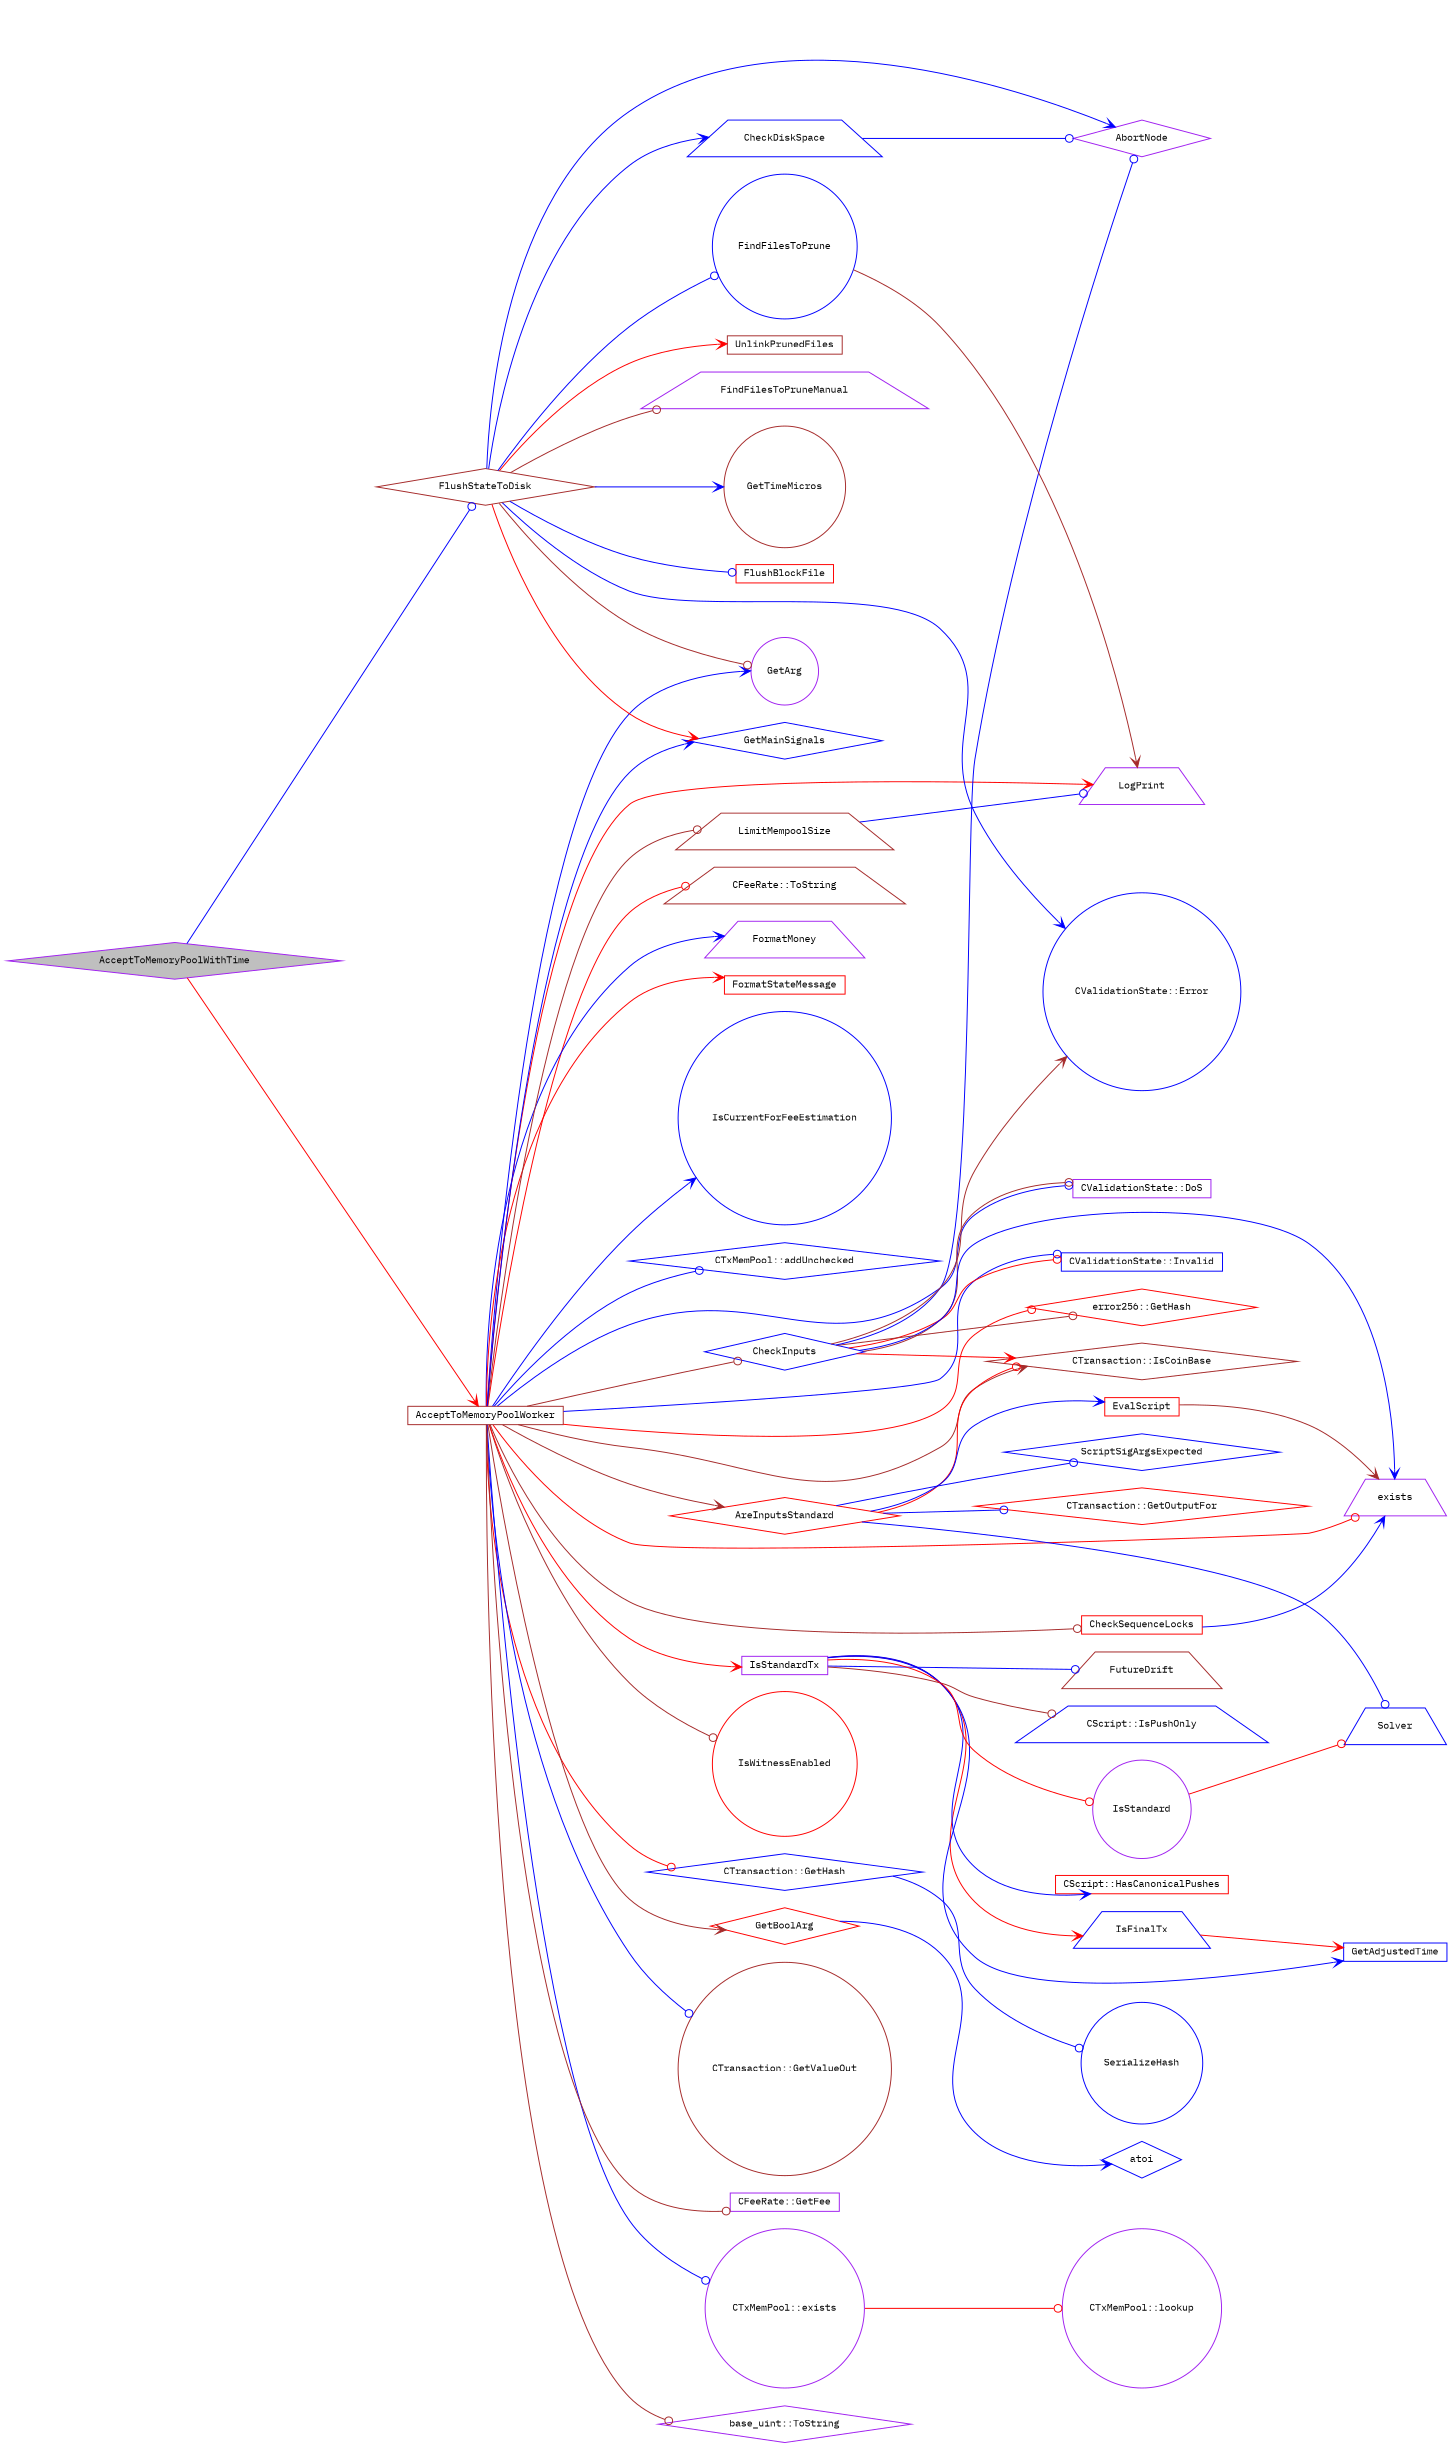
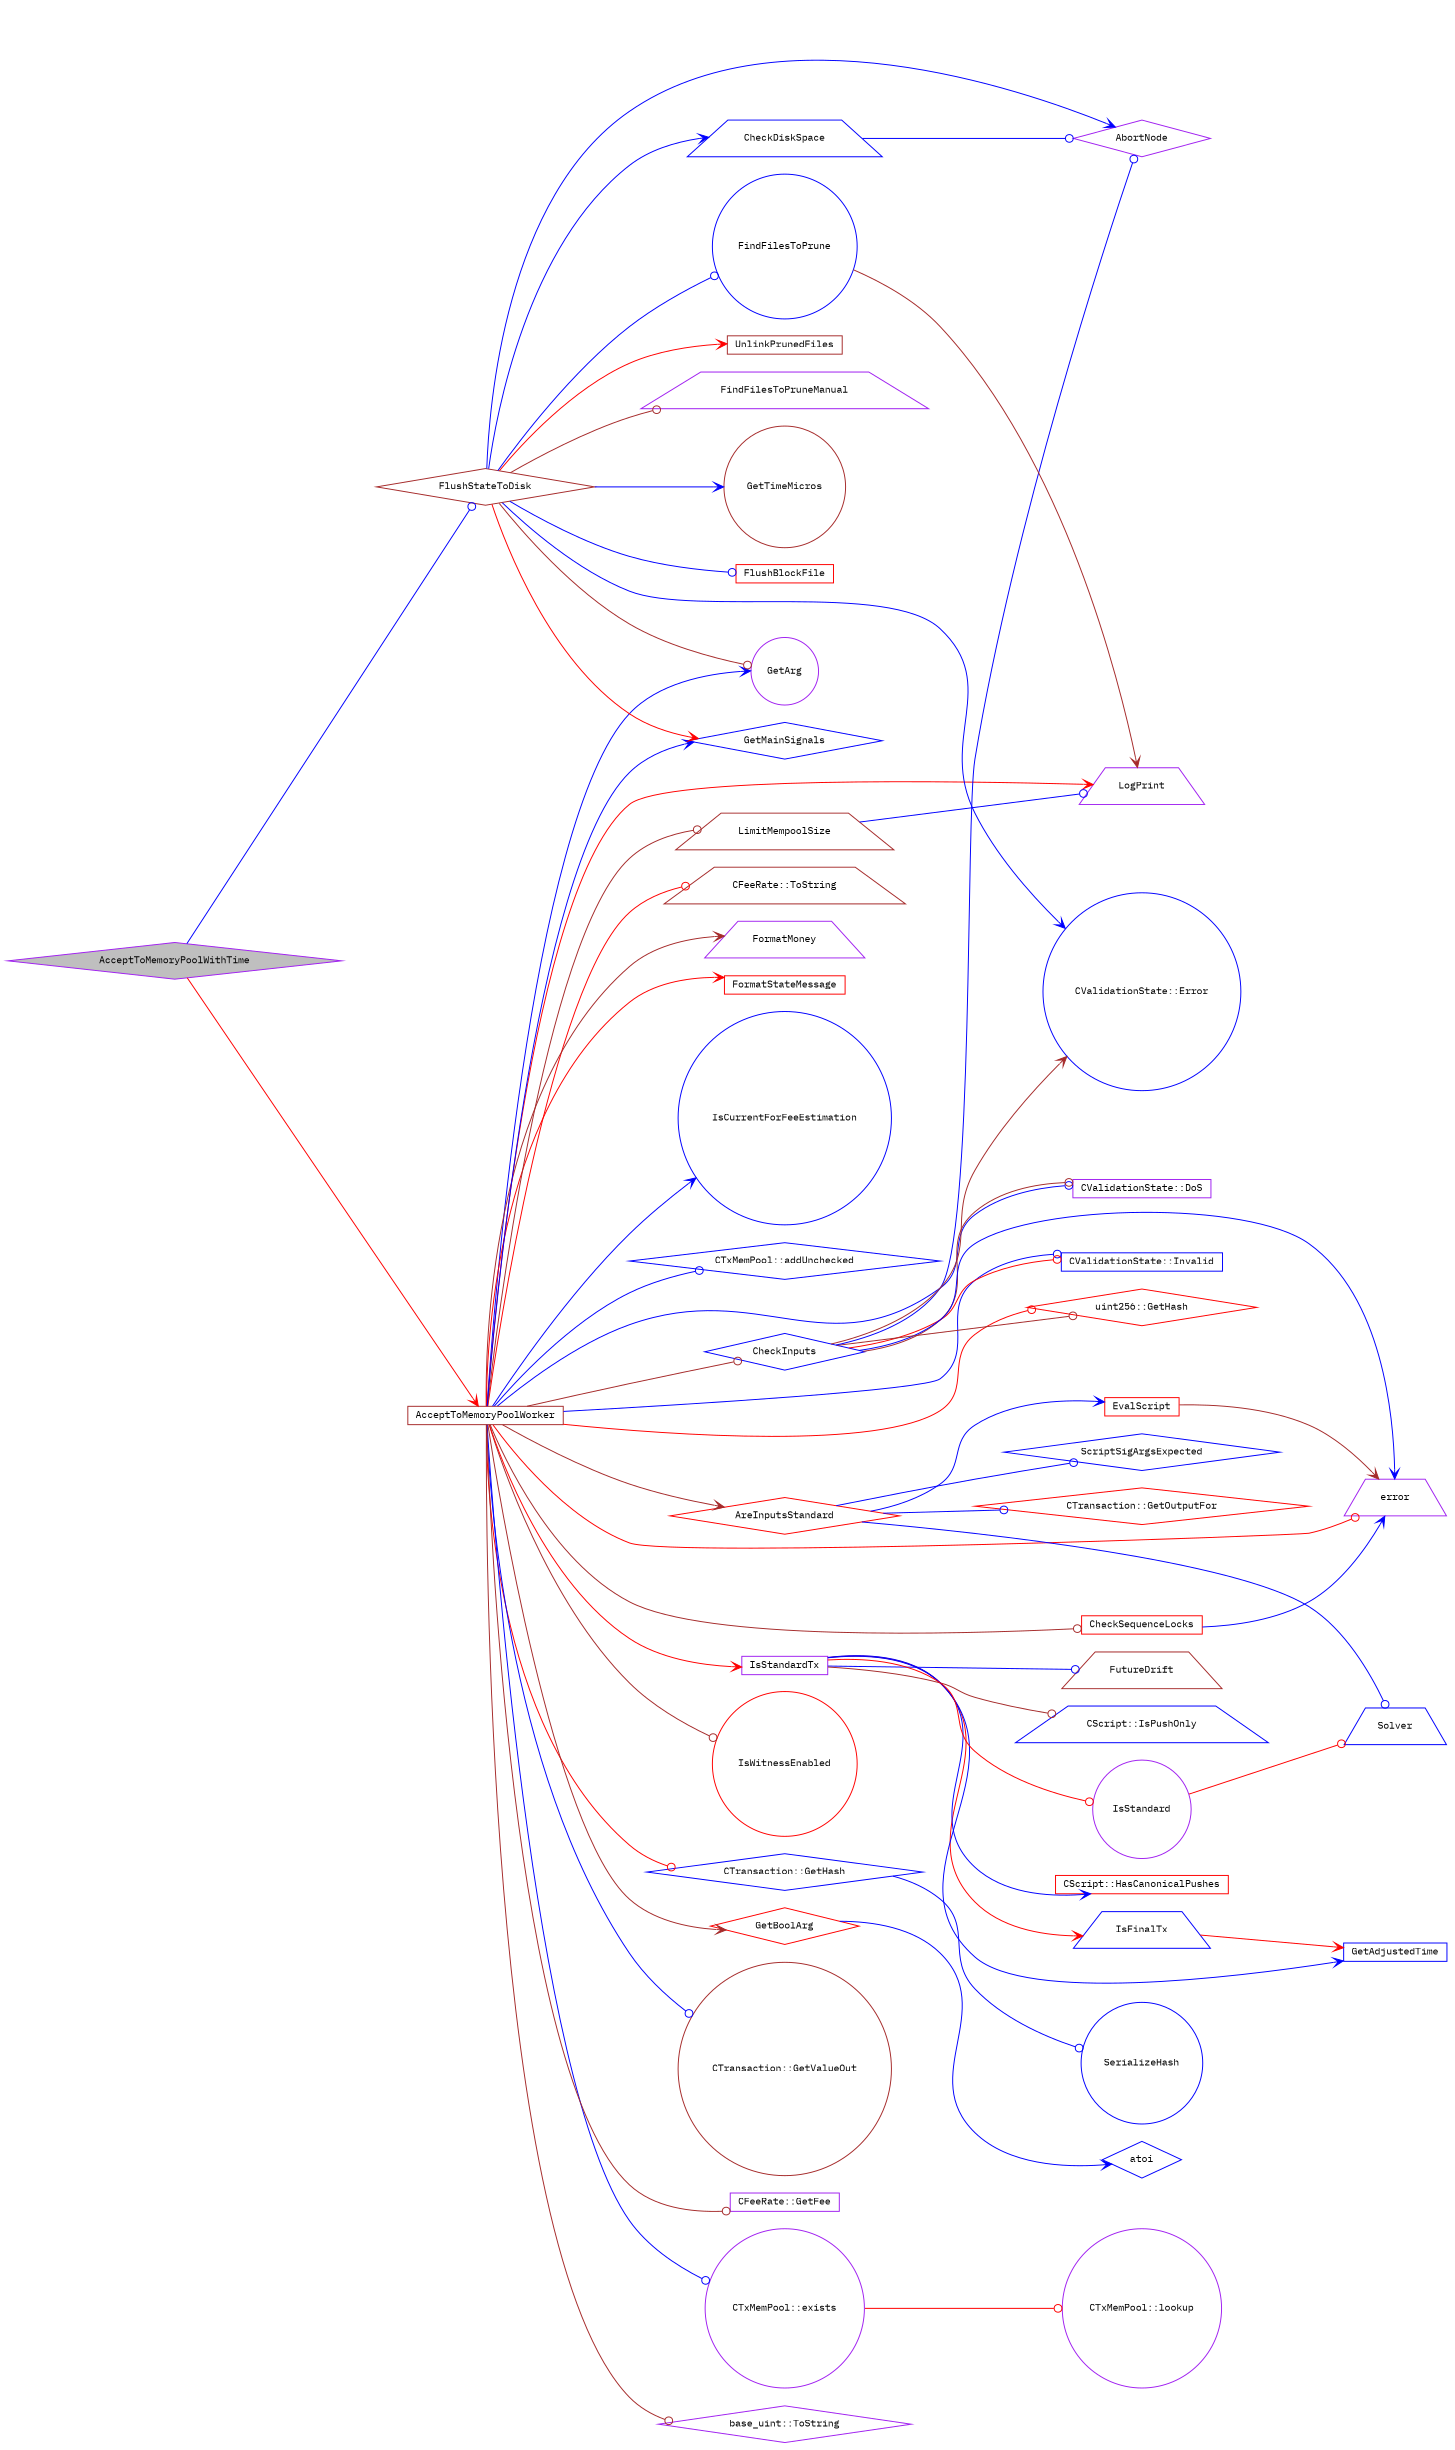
edge "AcceptToMemoryPoolWorker" -> "FormatMoney": color blue -> brown
node "error256::GetHash": label "error256::GetHash" -> "uint256::GetHash"
node "CTransaction::IsCoinBase": removed
node "exists": label "exists" -> "error"
